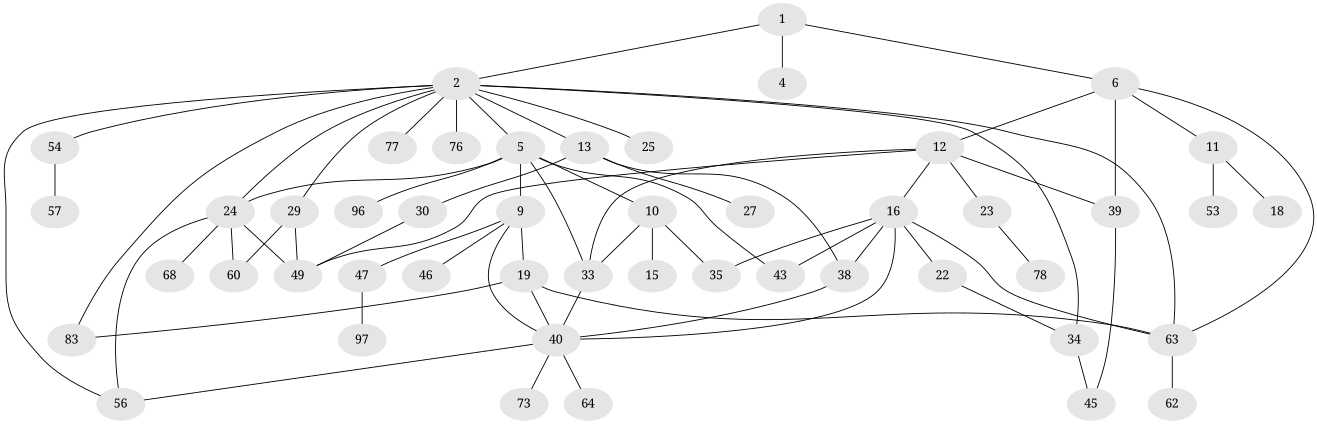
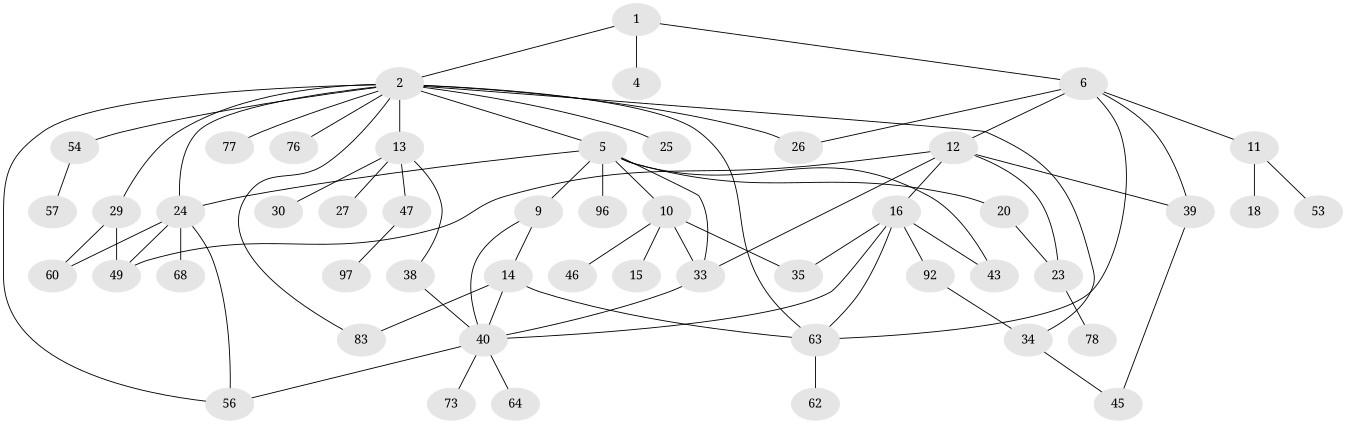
node "26": added
node "20": added
edge "9" -- "47": now "13" -- "47"
edge "30" -- "49": removed
edge "9" -- "46": now "10" -- "46"
edge "16" -- "38": removed
node "19": label "19" -> "14"
node "22": label "22" -> "92"
